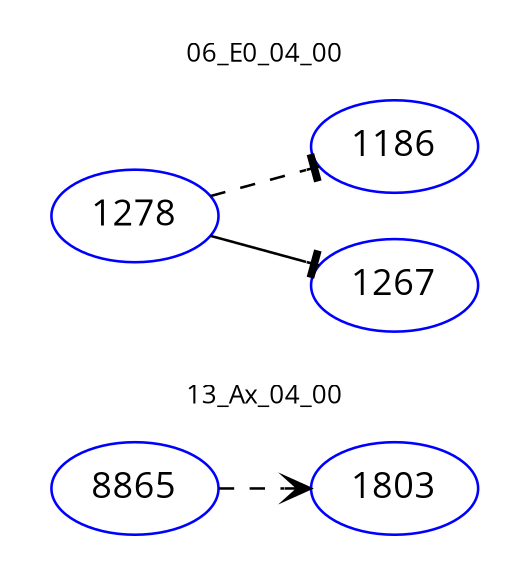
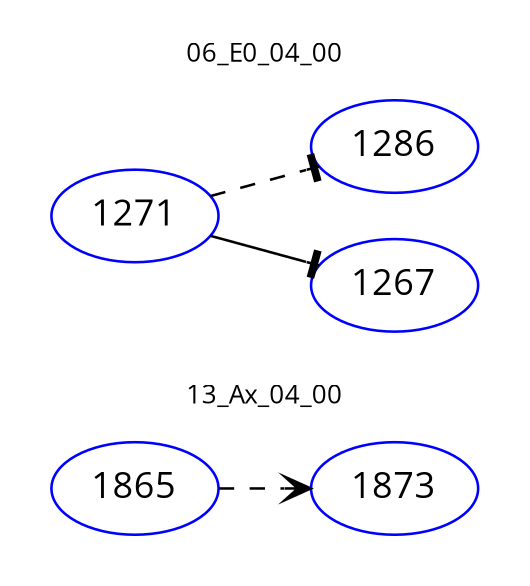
node "1186": label "1186" -> "1286"
node "1278": label "1278" -> "1271"
node "8865": label "8865" -> "1865"
node "1803": label "1803" -> "1873"
